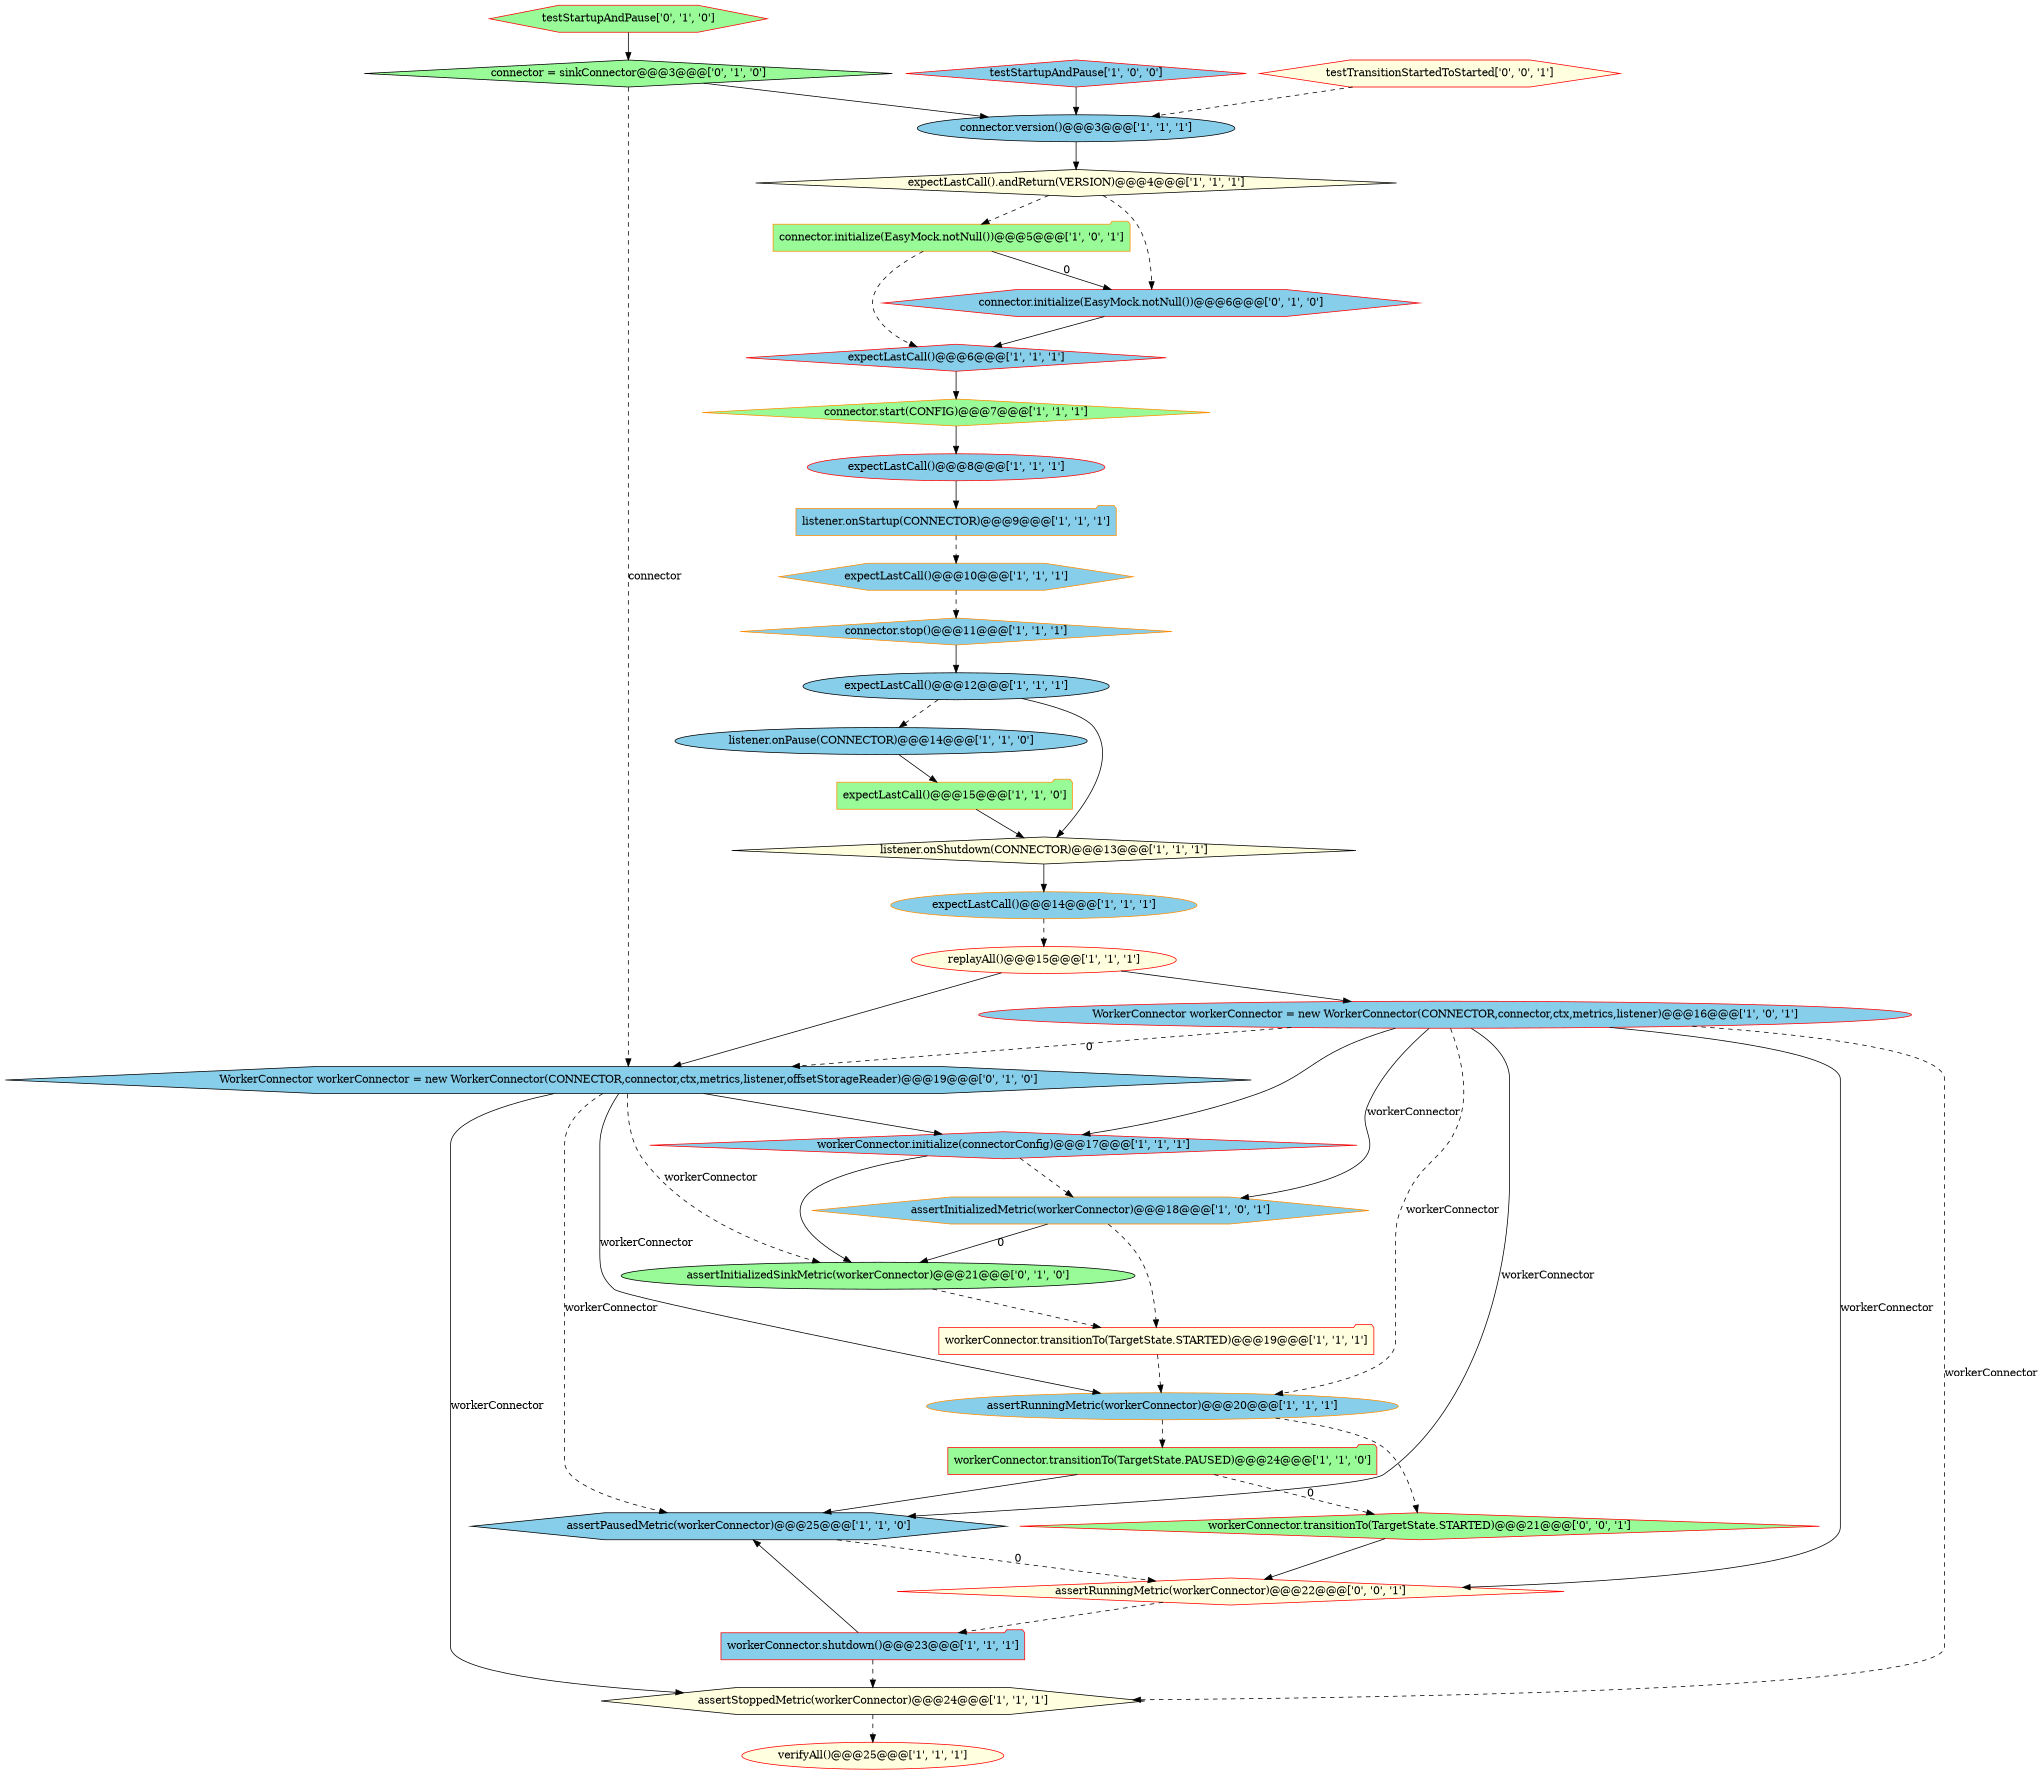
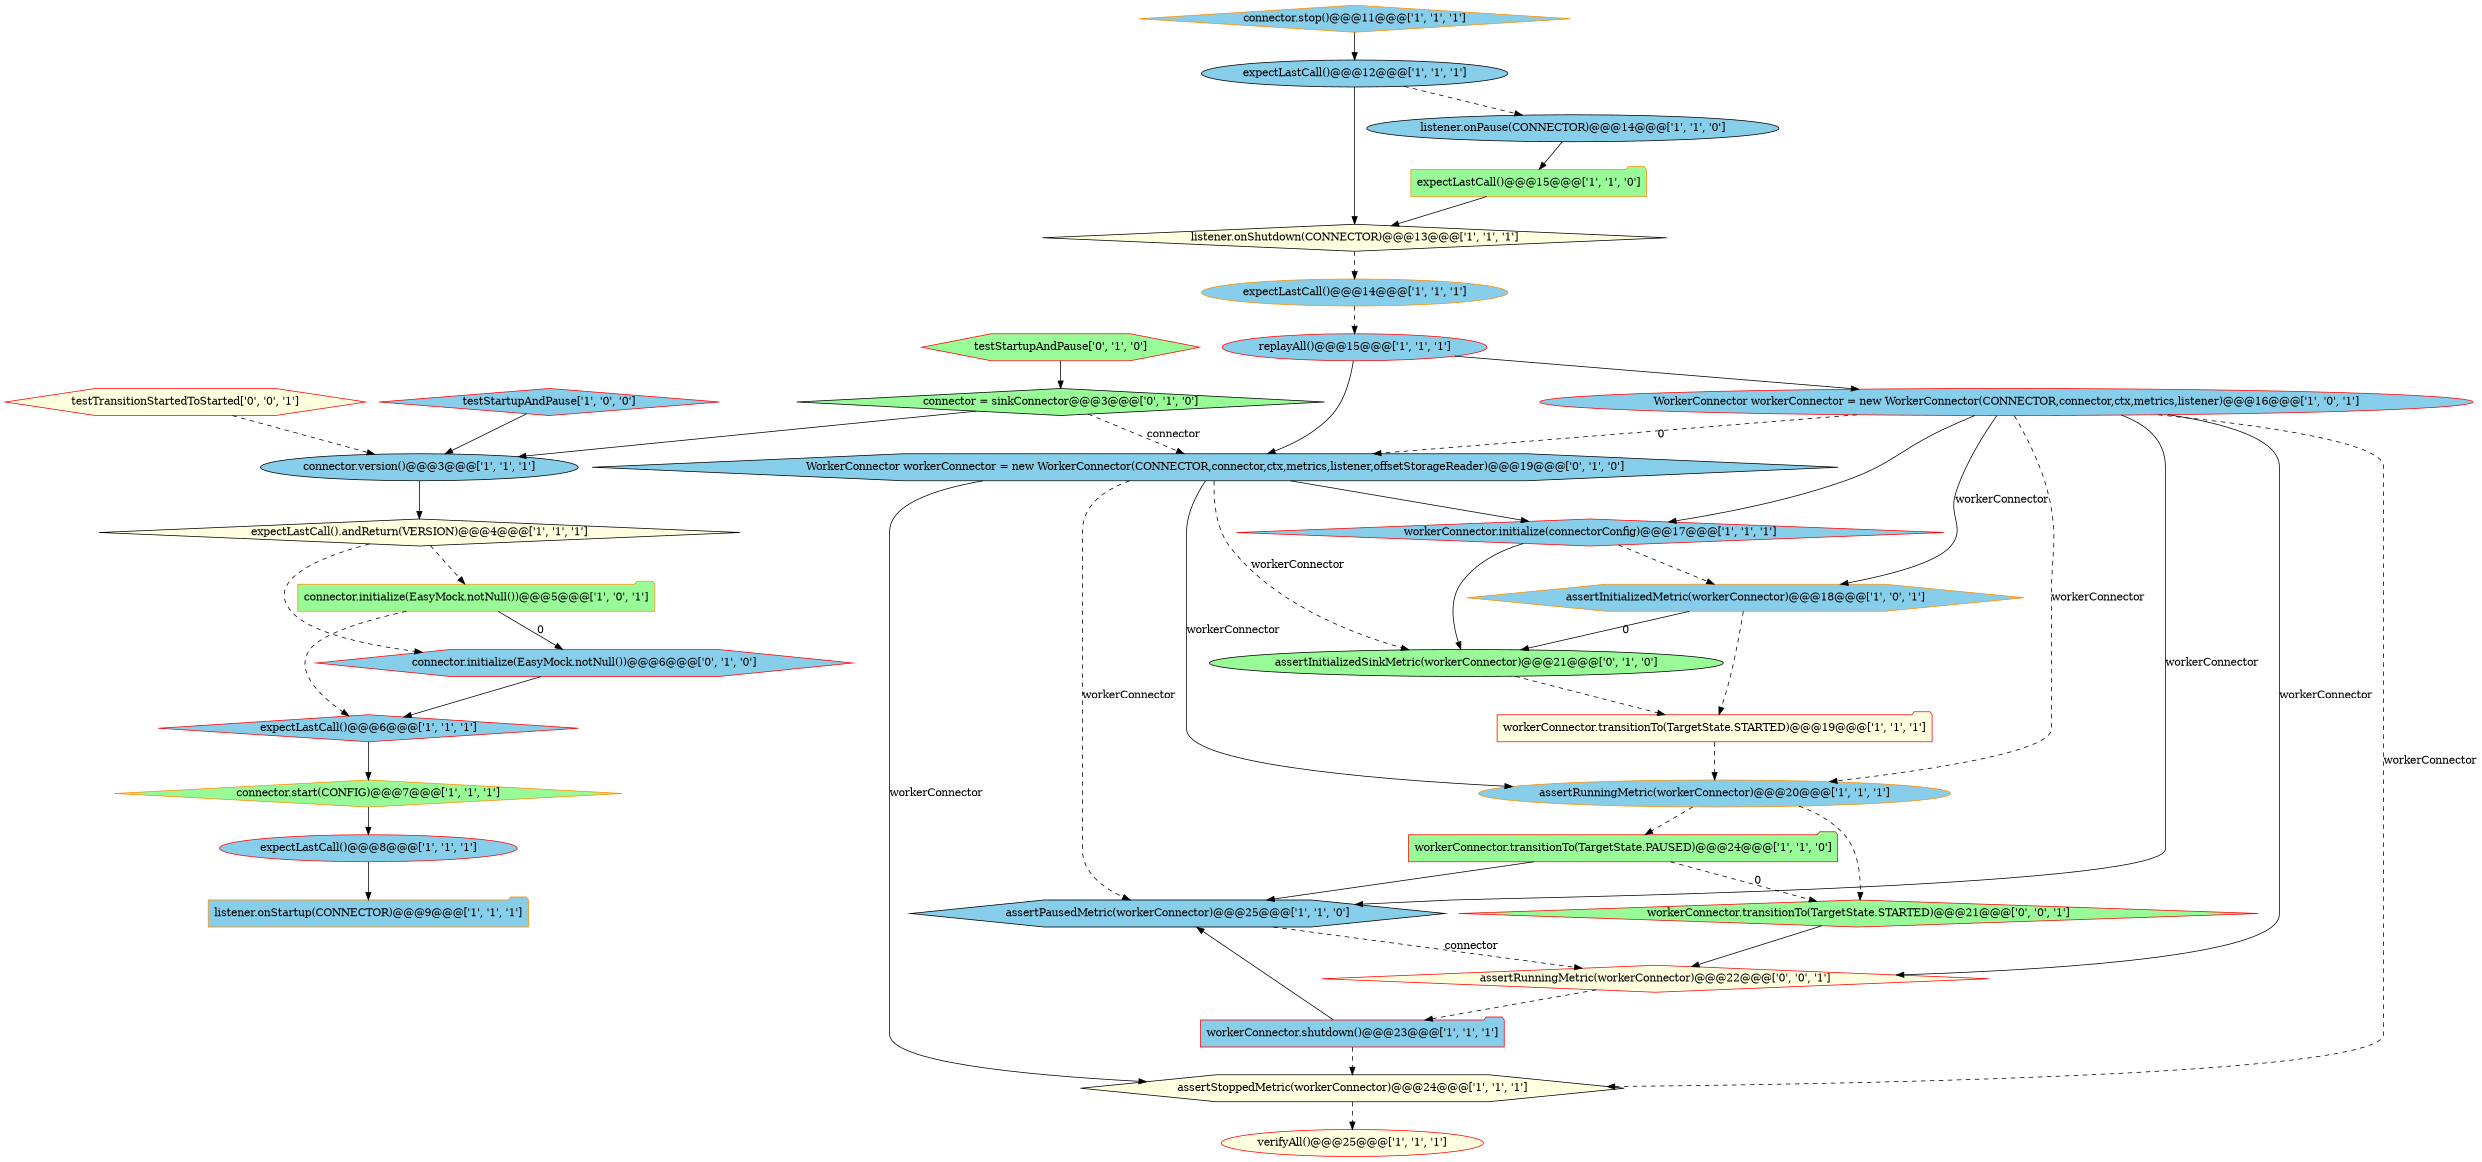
node "expectLastCall()@@@10@@@['1', '1', '1']": removed
edge "listener.onShutdown(CONNECTOR)@@@13@@@['1', '1', '1']" -> "expectLastCall()@@@14@@@['1', '1', '1']": style solid -> dashed
node "replayAll()@@@15@@@['1', '1', '1']": fillcolor lightyellow -> skyblue
edge "assertPausedMetric(workerConnector)@@@25@@@['1', '1', '0']" -> "assertRunningMetric(workerConnector)@@@22@@@['0', '0', '1']": label "0" -> "connector"
